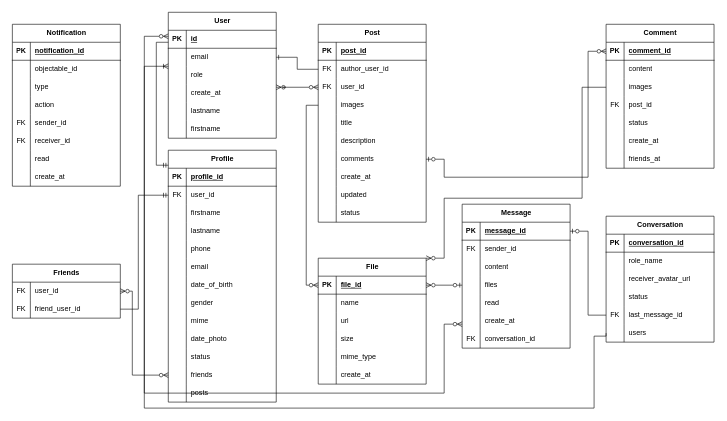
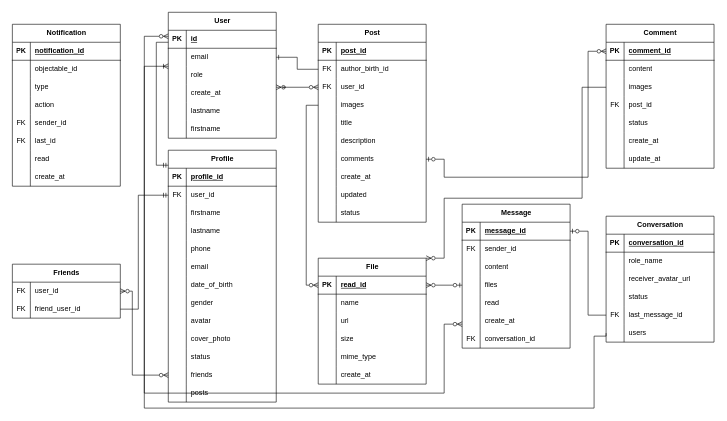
node "author_user_id": label "author_user_id" -> "author_birth_id"
node "receiver_id": label "receiver_id" -> "last_id"
node "friends_at": label "friends_at" -> "update_at"
node "file_id": label "file_id" -> "read_id"
node "mime": label "mime" -> "avatar"
node "date_photo": label "date_photo" -> "cover_photo"
